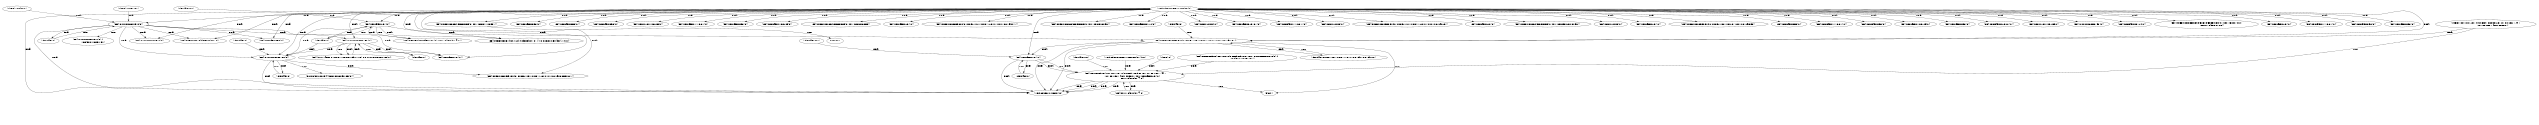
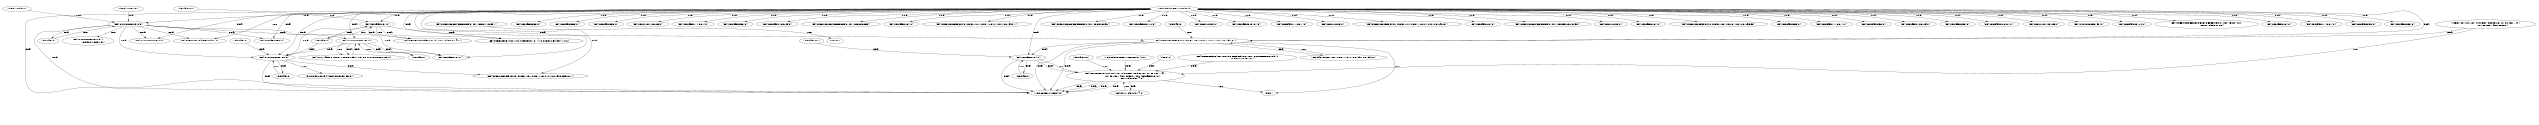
edge "(MethodParameterIn,Packet *p)" -> "(Call,StreamTcpPacketSetState(p, ssn, TCP_SYN_RECV))": removed, label "DDG:"
edge "(MethodParameterIn,Packet *p)" -> "(Call,StreamTcpValidateRst(ssn, p))": label "DDG: " -> "AST: "
